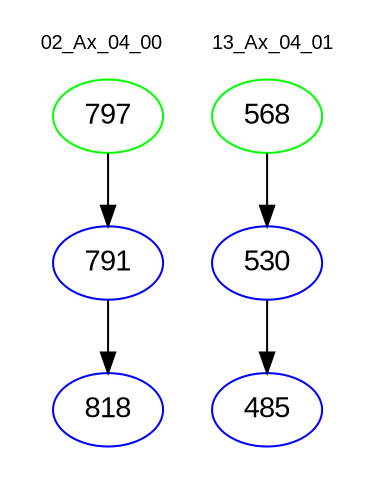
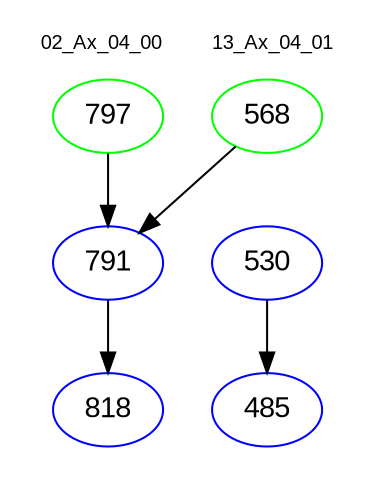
edge "568" -> "530": now "568" -> "791"
